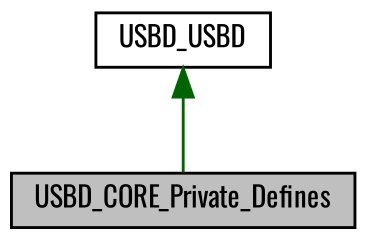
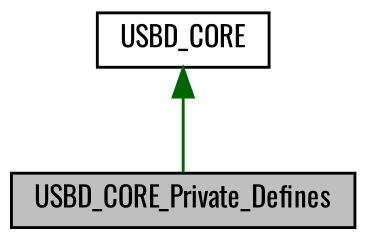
node "USBD_USBD": label "USBD_USBD" -> "USBD_CORE"
